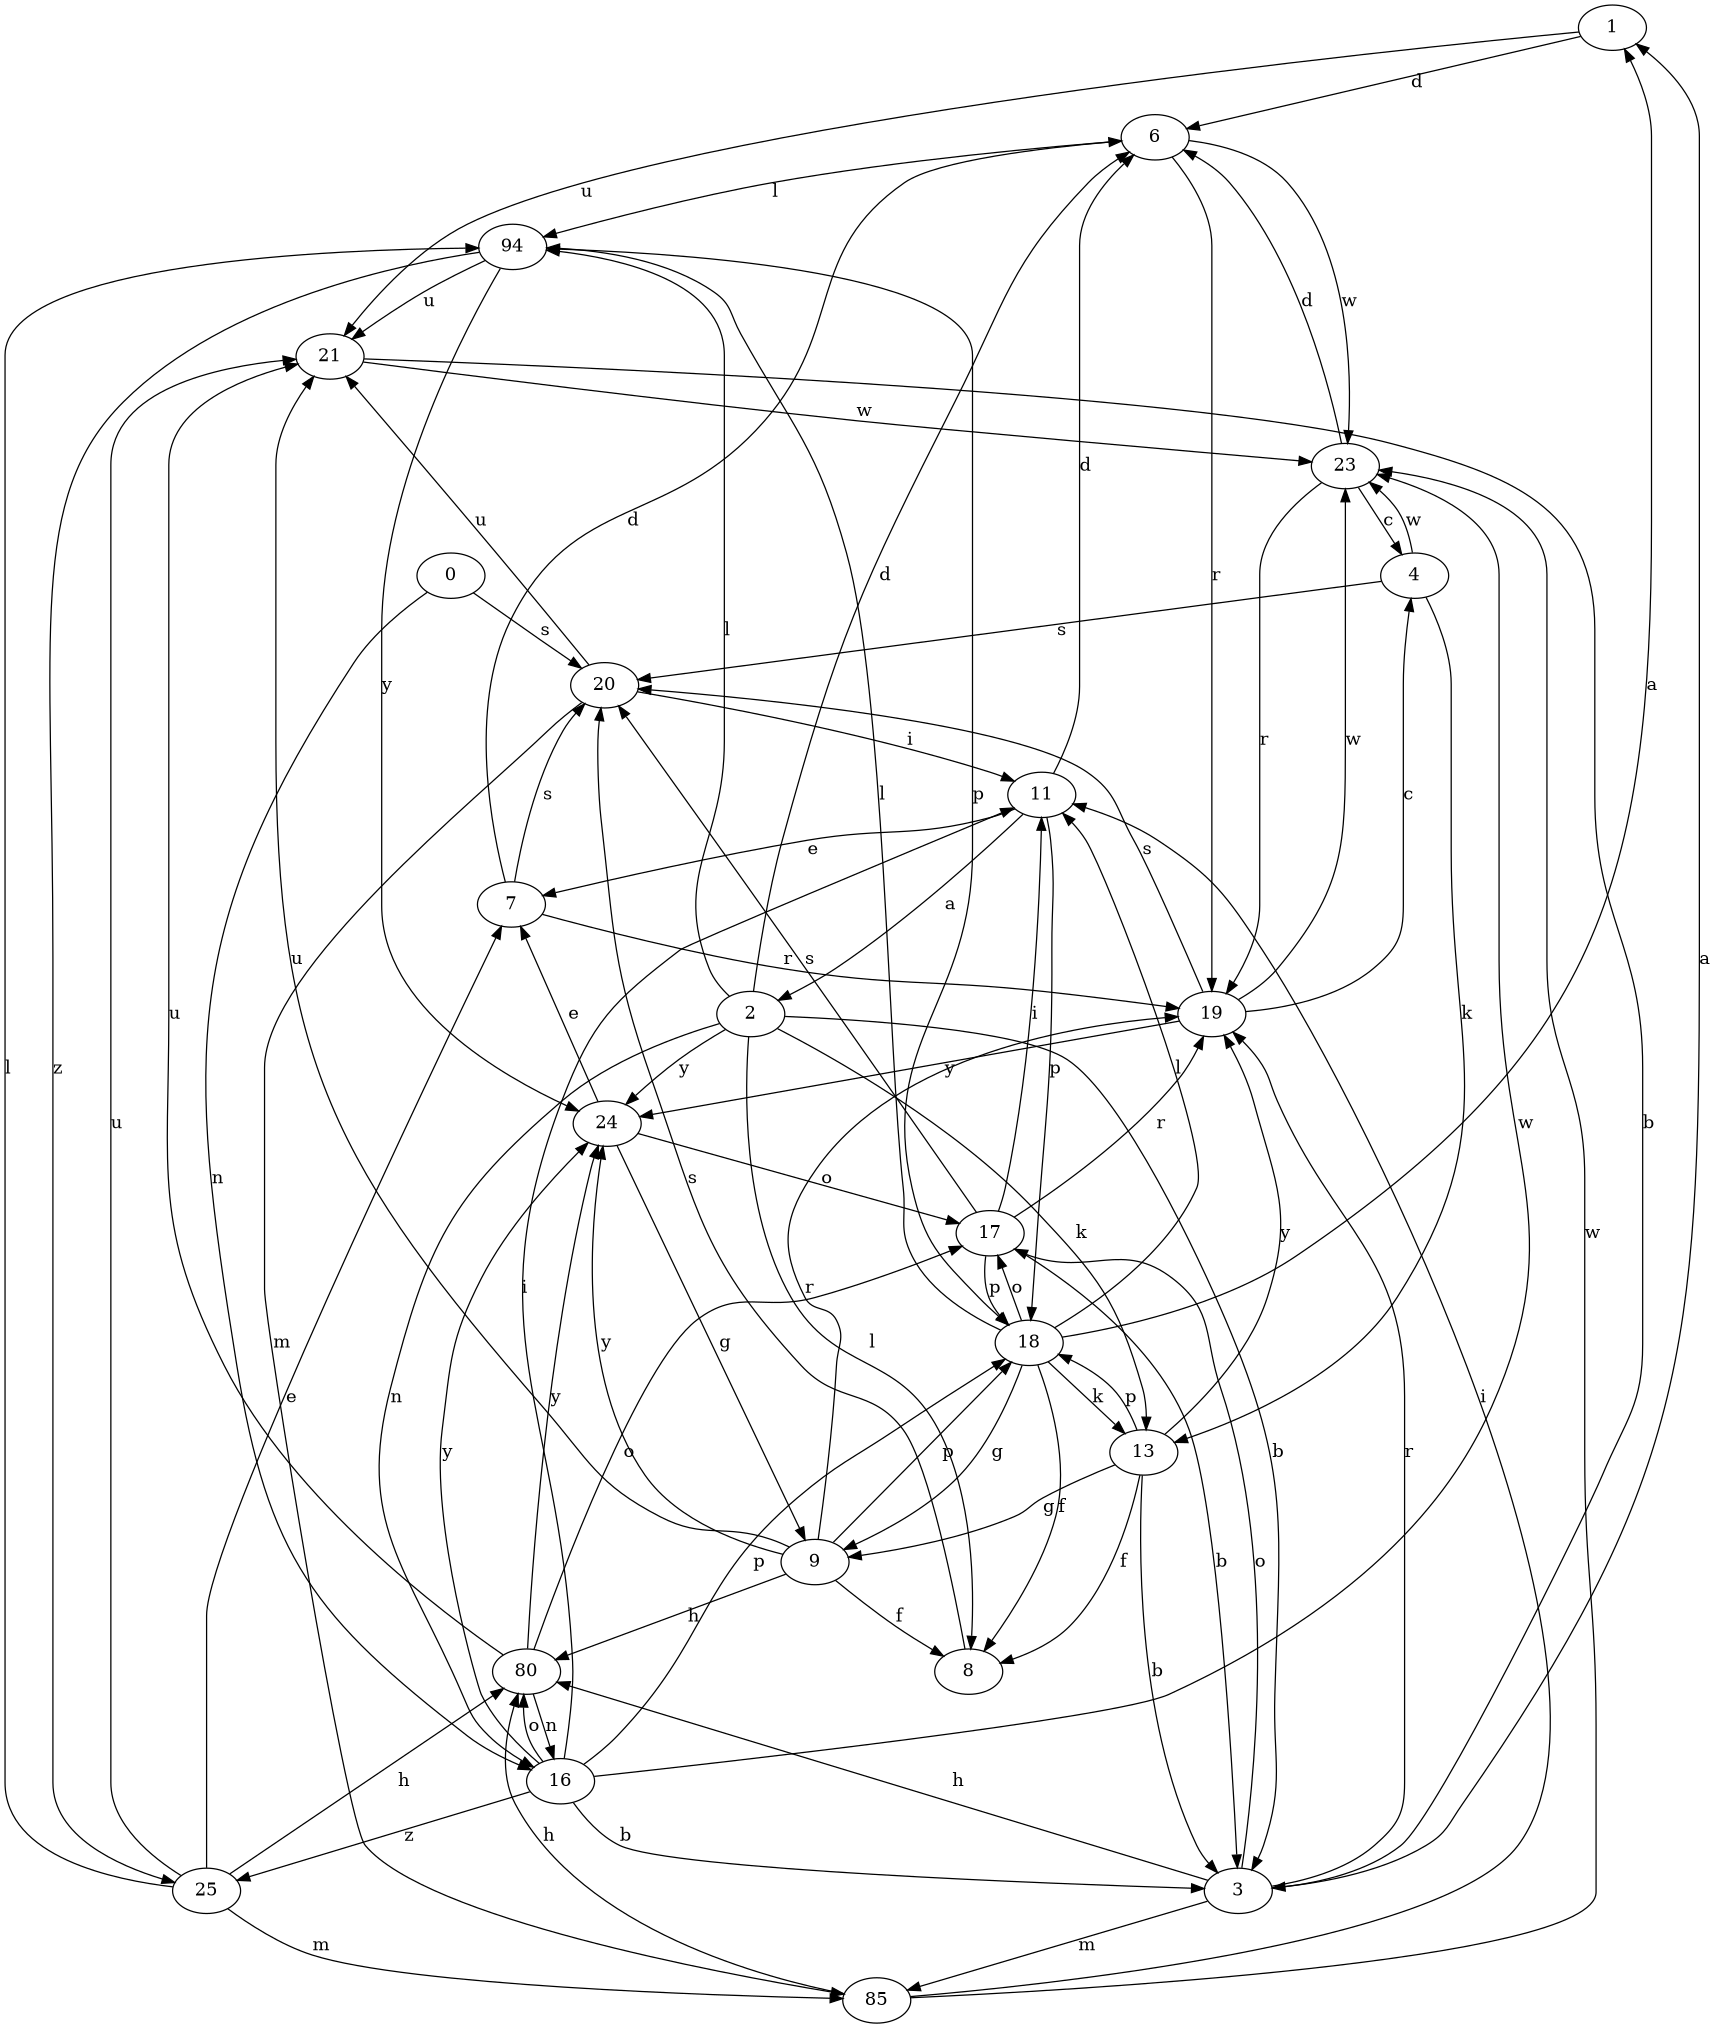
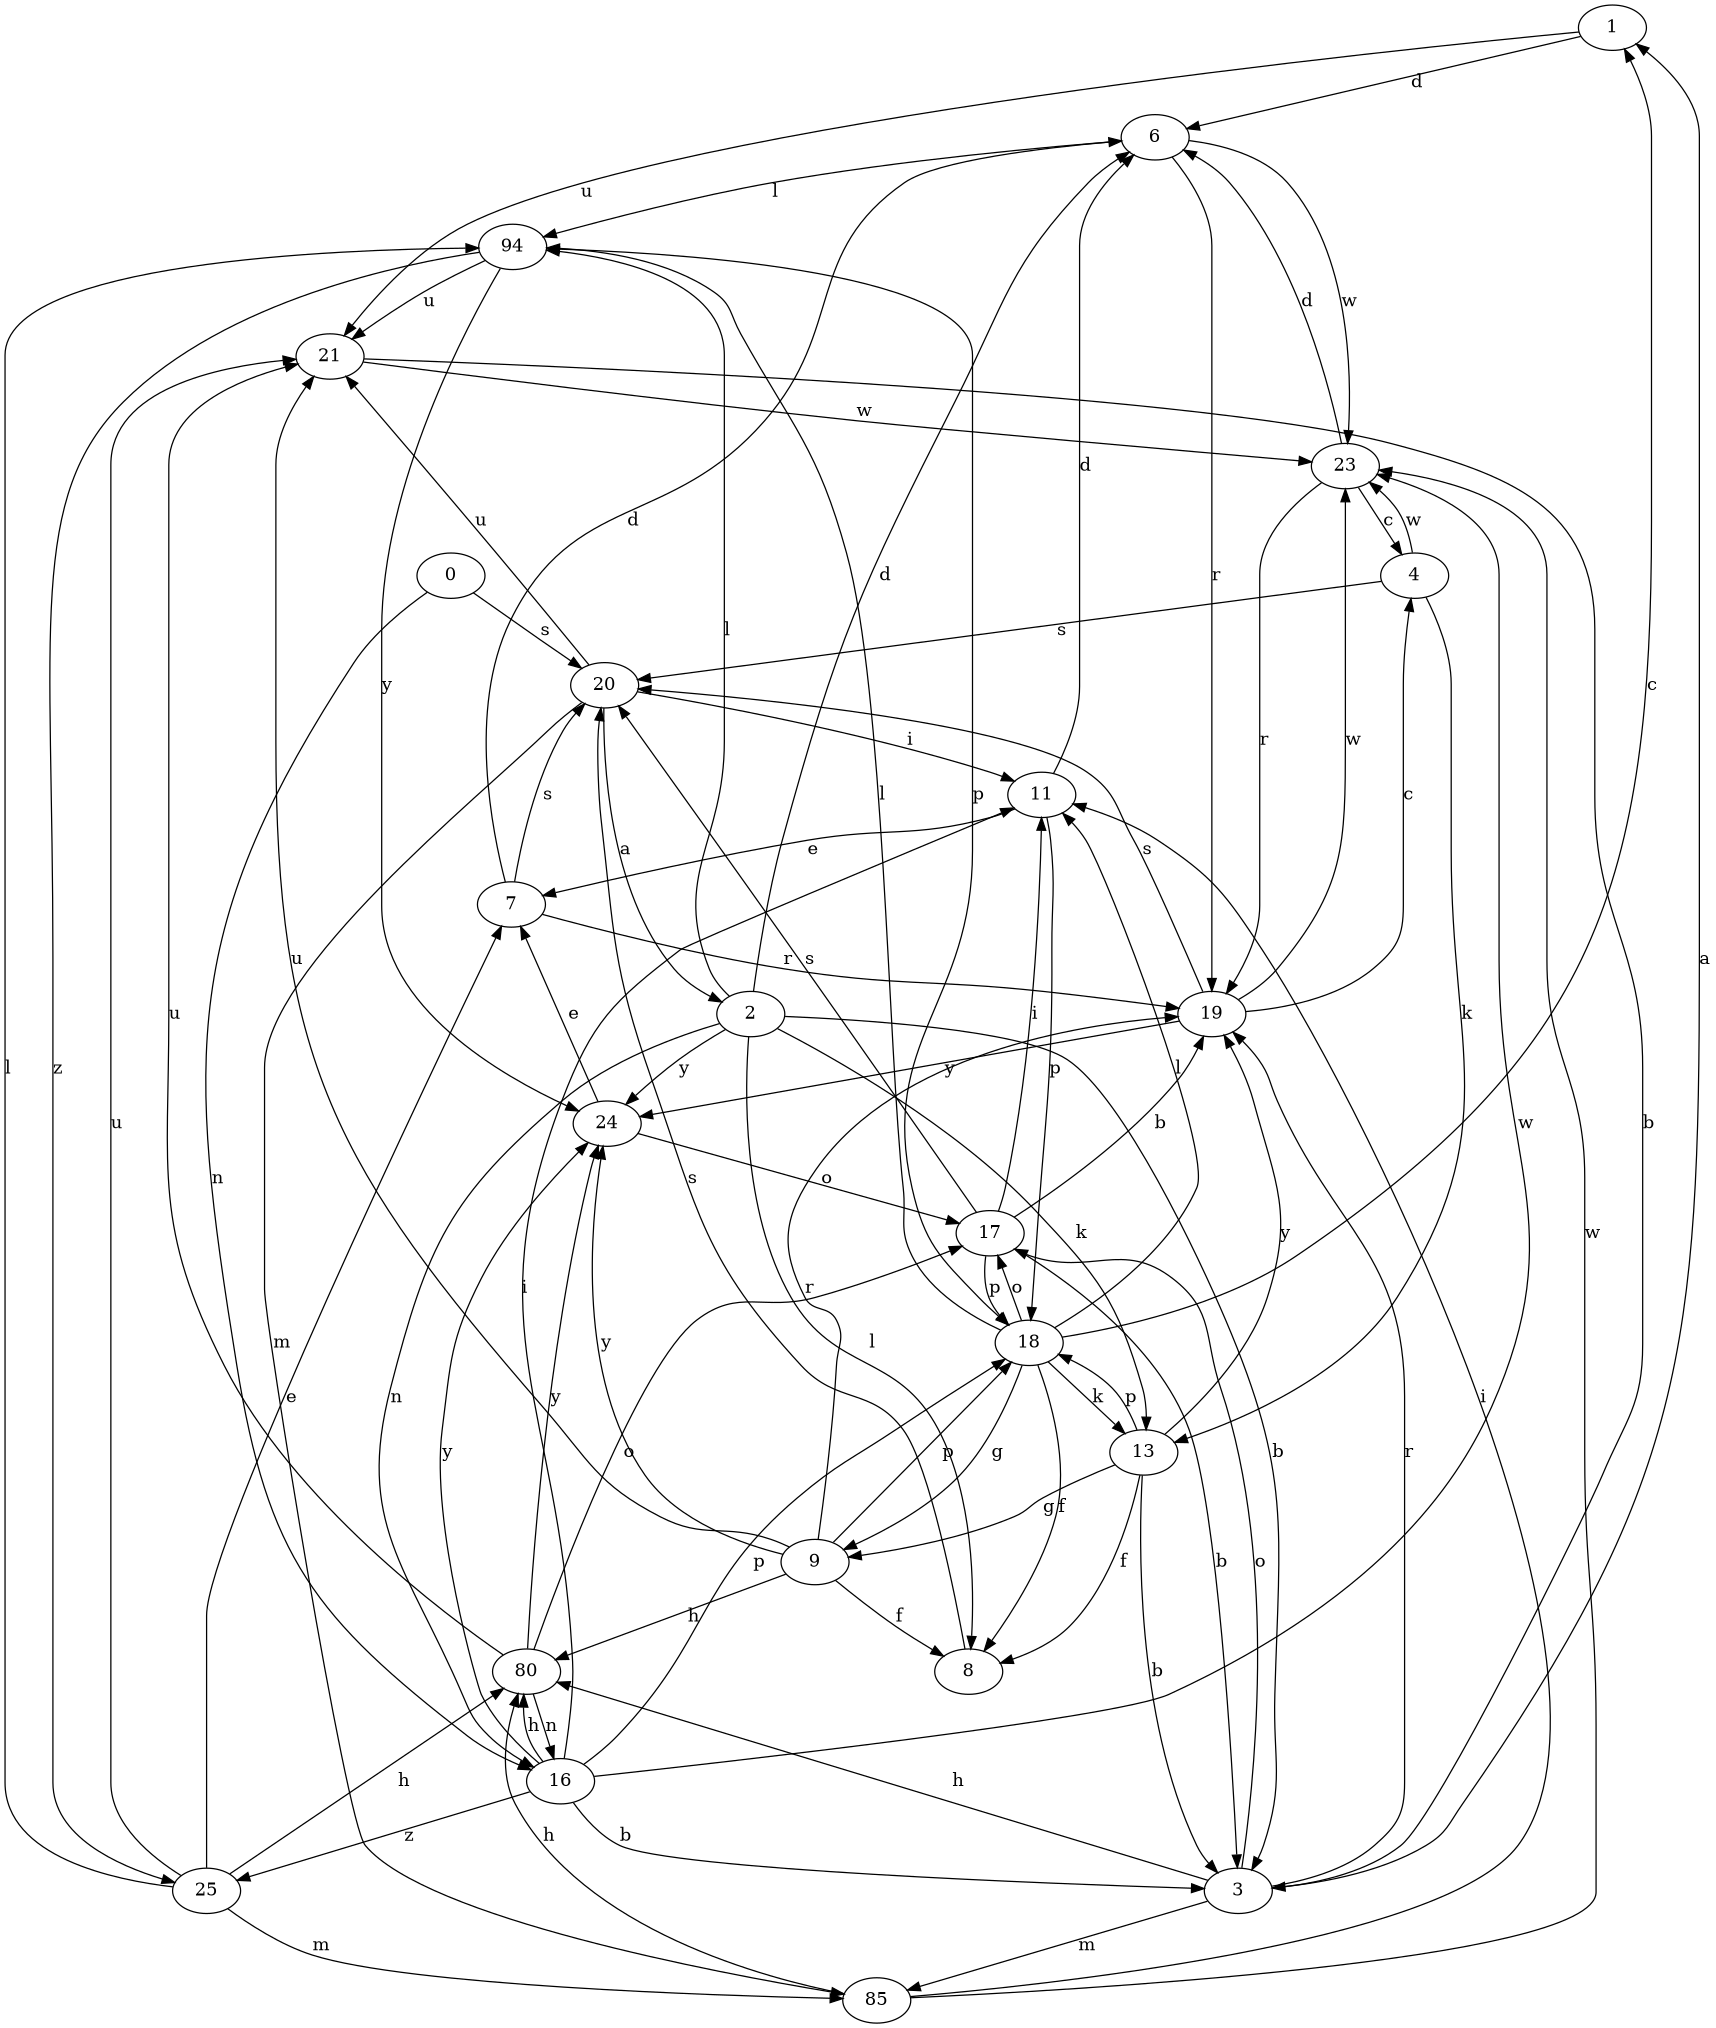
edge "18" -> "1": label "a" -> "c"
edge "11" -> "2": now "20" -> "2"
edge "17" -> "19": label "r" -> "b"
edge "24" -> "9": removed, label "g"
edge "16" -> "80": label "o" -> "h"
